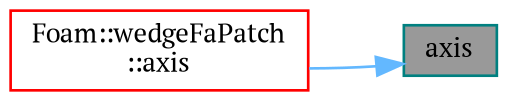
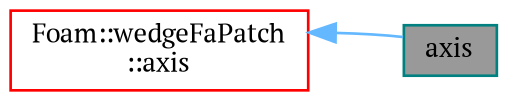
edge "Foam::wedgeFaPatch ::axis" -> "axis": reversed
